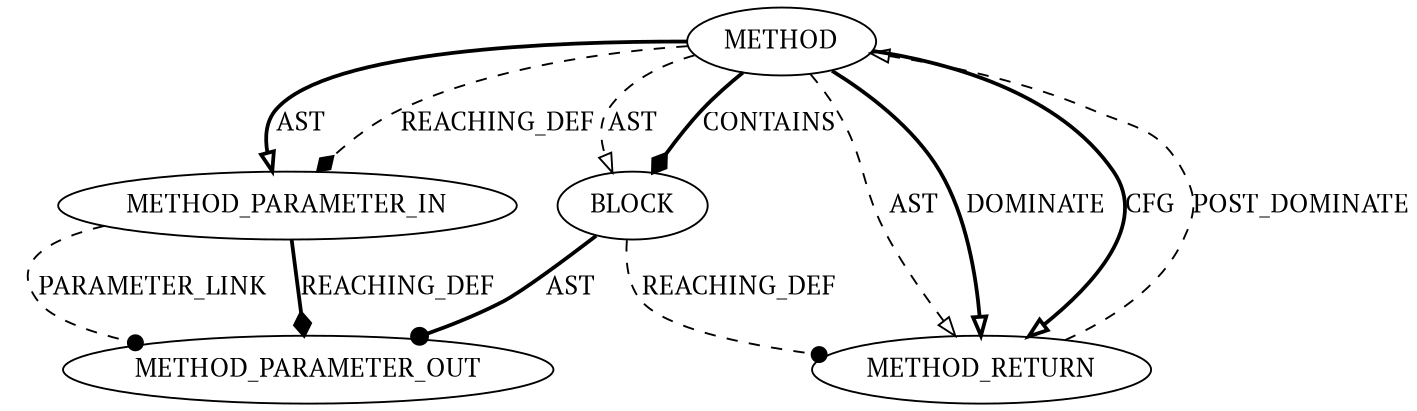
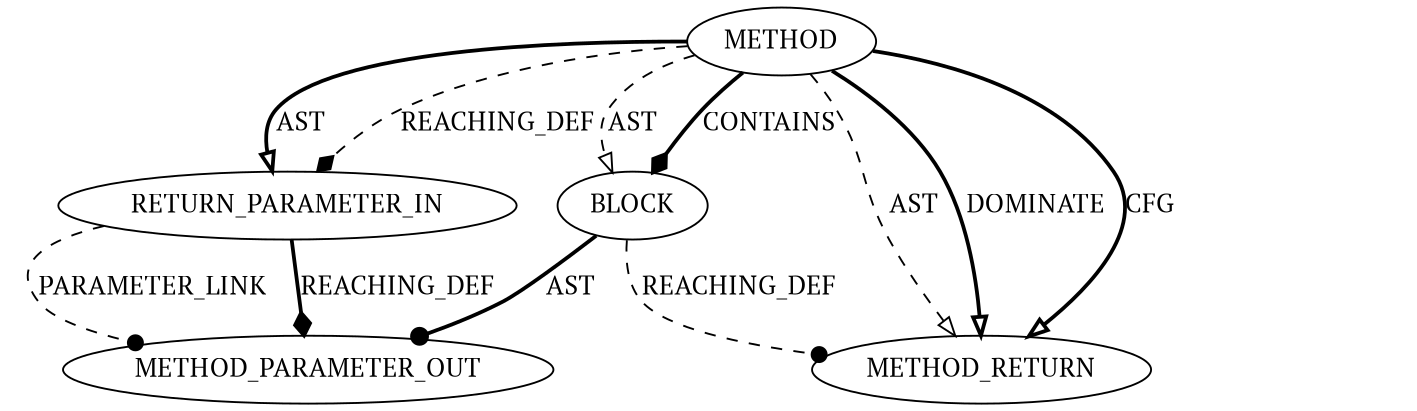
edge "METHOD_RETURN" -> "METHOD": removed, label "POST_DOMINATE"
node "METHOD_PARAMETER_IN": label "METHOD_PARAMETER_IN" -> "RETURN_PARAMETER_IN"
